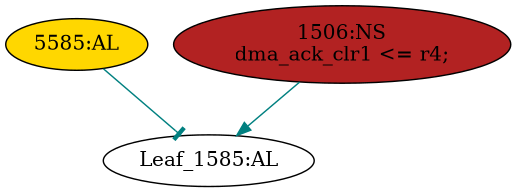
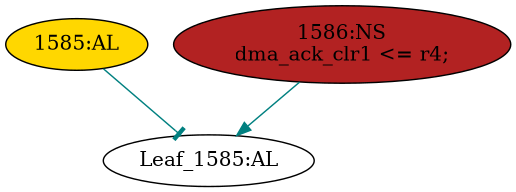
node "5585:AL": label "5585:AL" -> "1585:AL"
node "1506:NS dma_ack_clr1 <= r4;": label "1506:NS dma_ack_clr1 <= r4;" -> "1586:NS dma_ack_clr1 <= r4;"
